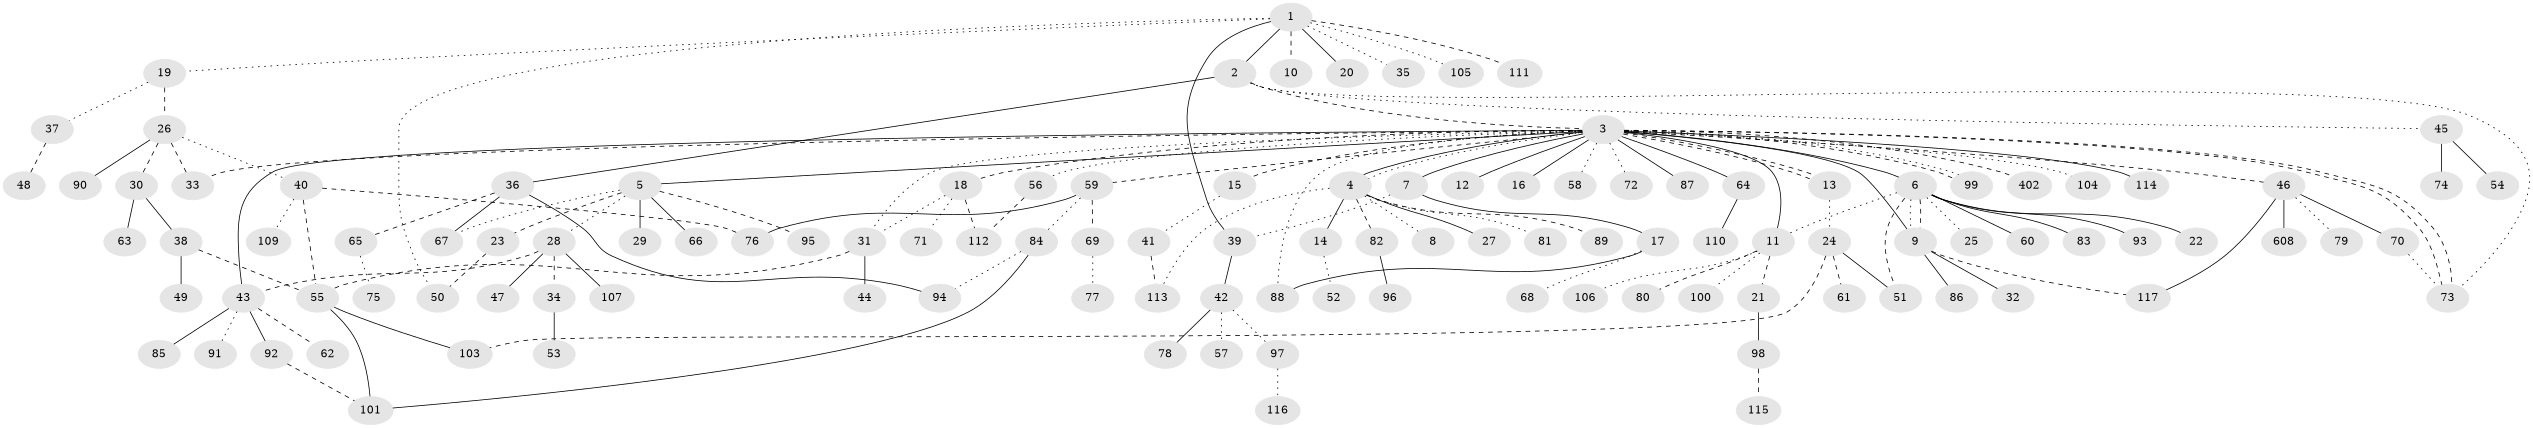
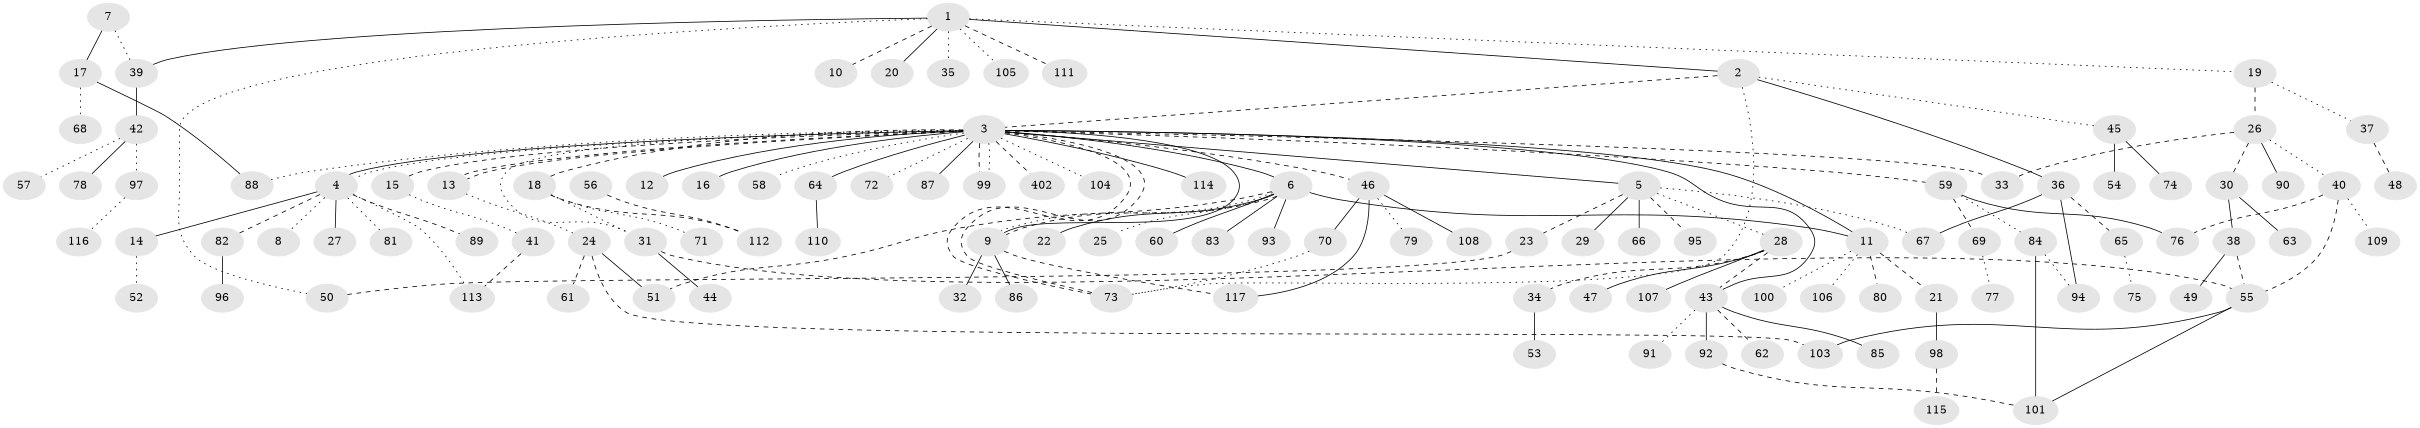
edge "3" -- "56": removed
edge "3" -- "7": removed
edge "6" -- "11": style dotted -> solid
node "608": label "608" -> "108"
